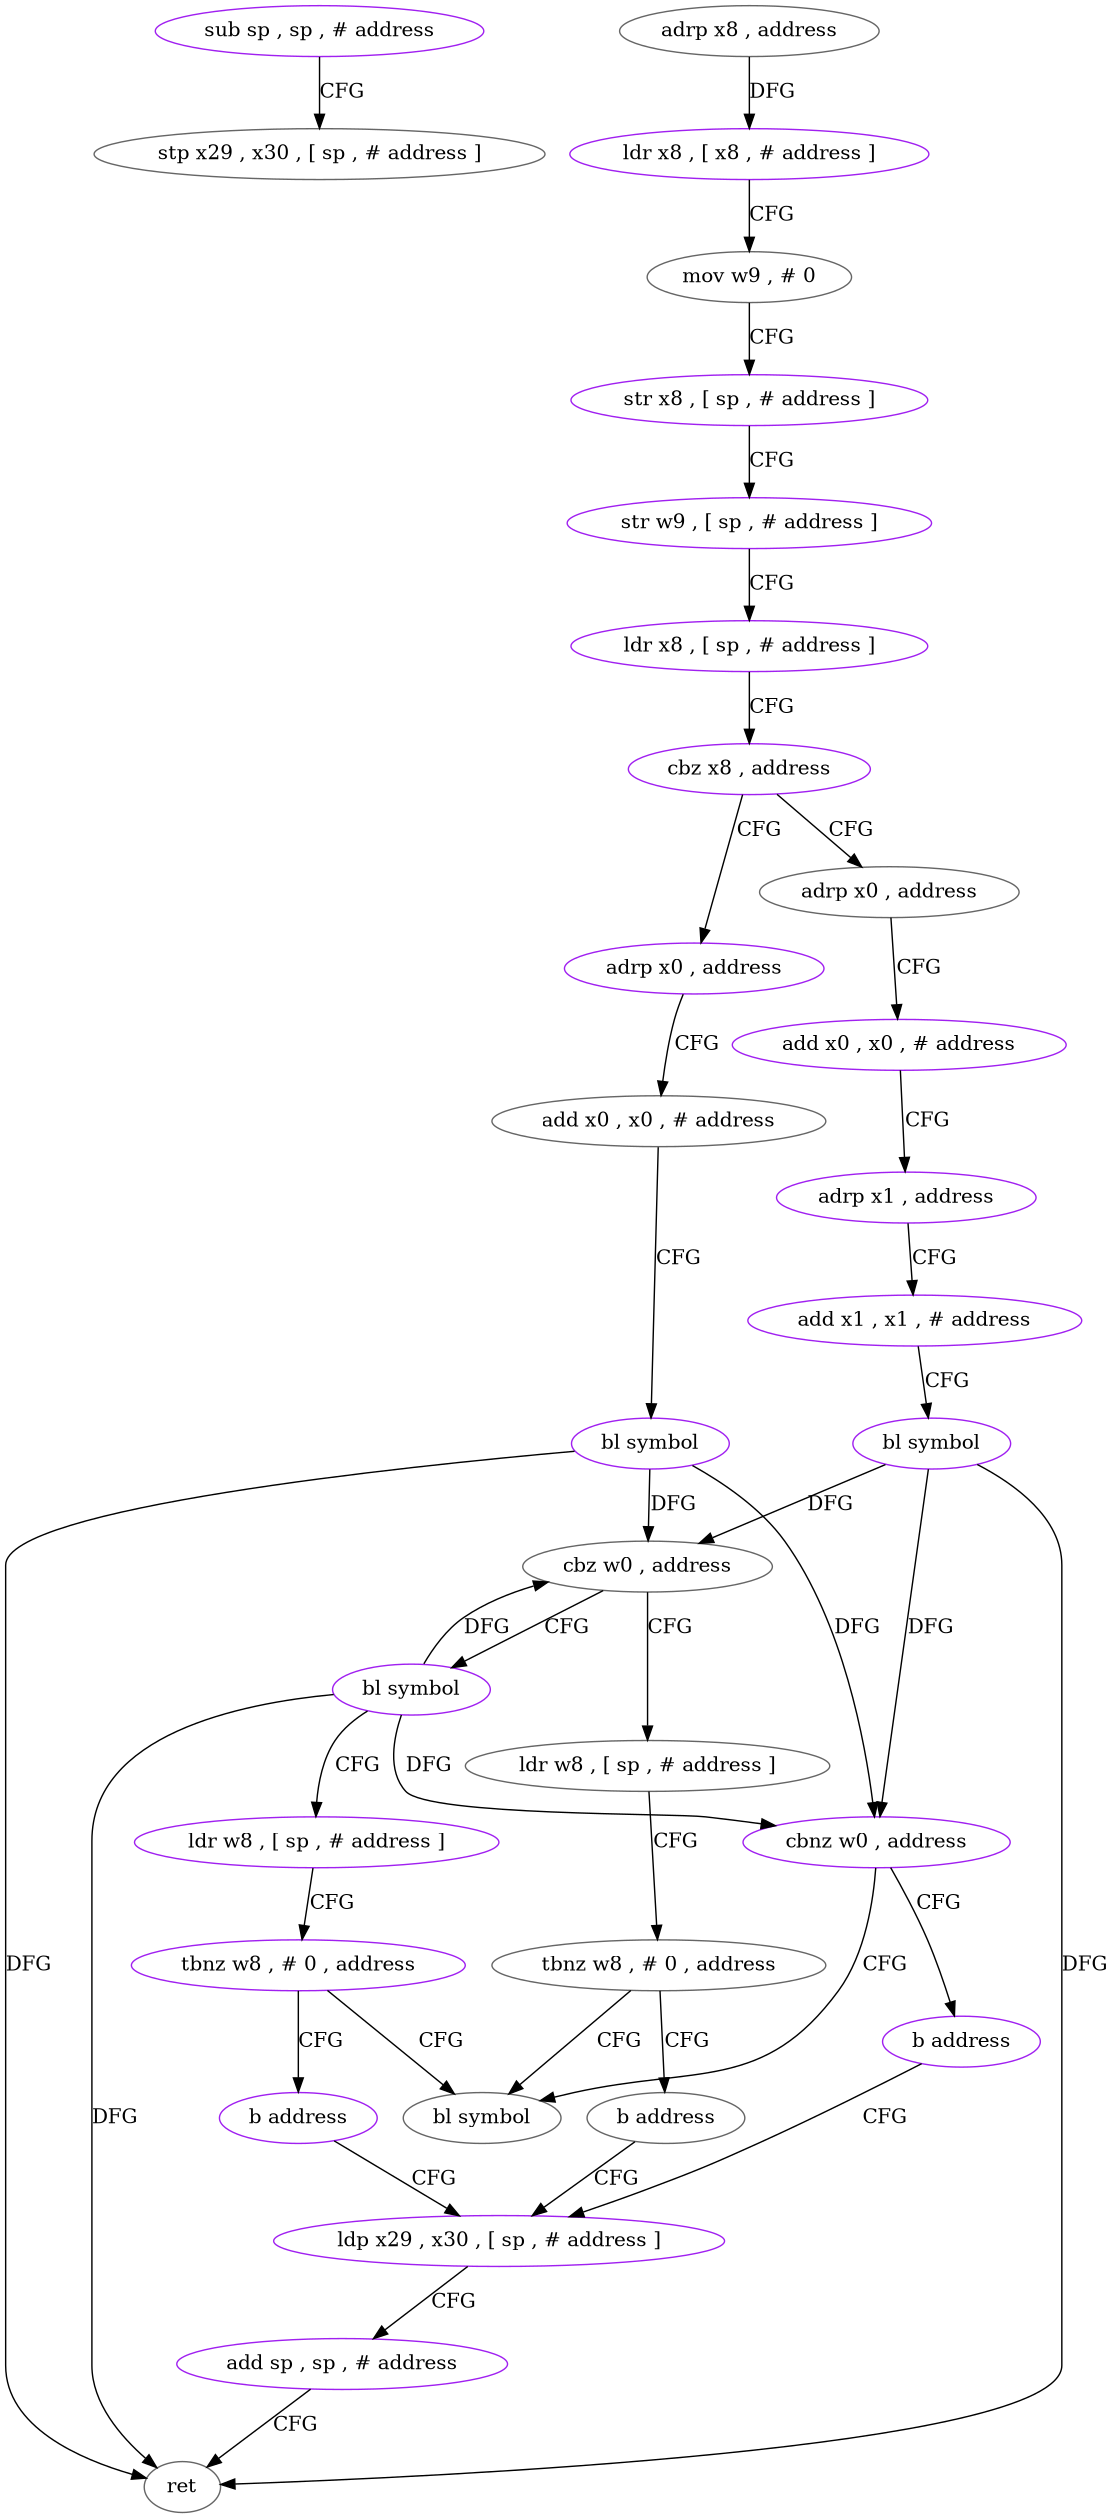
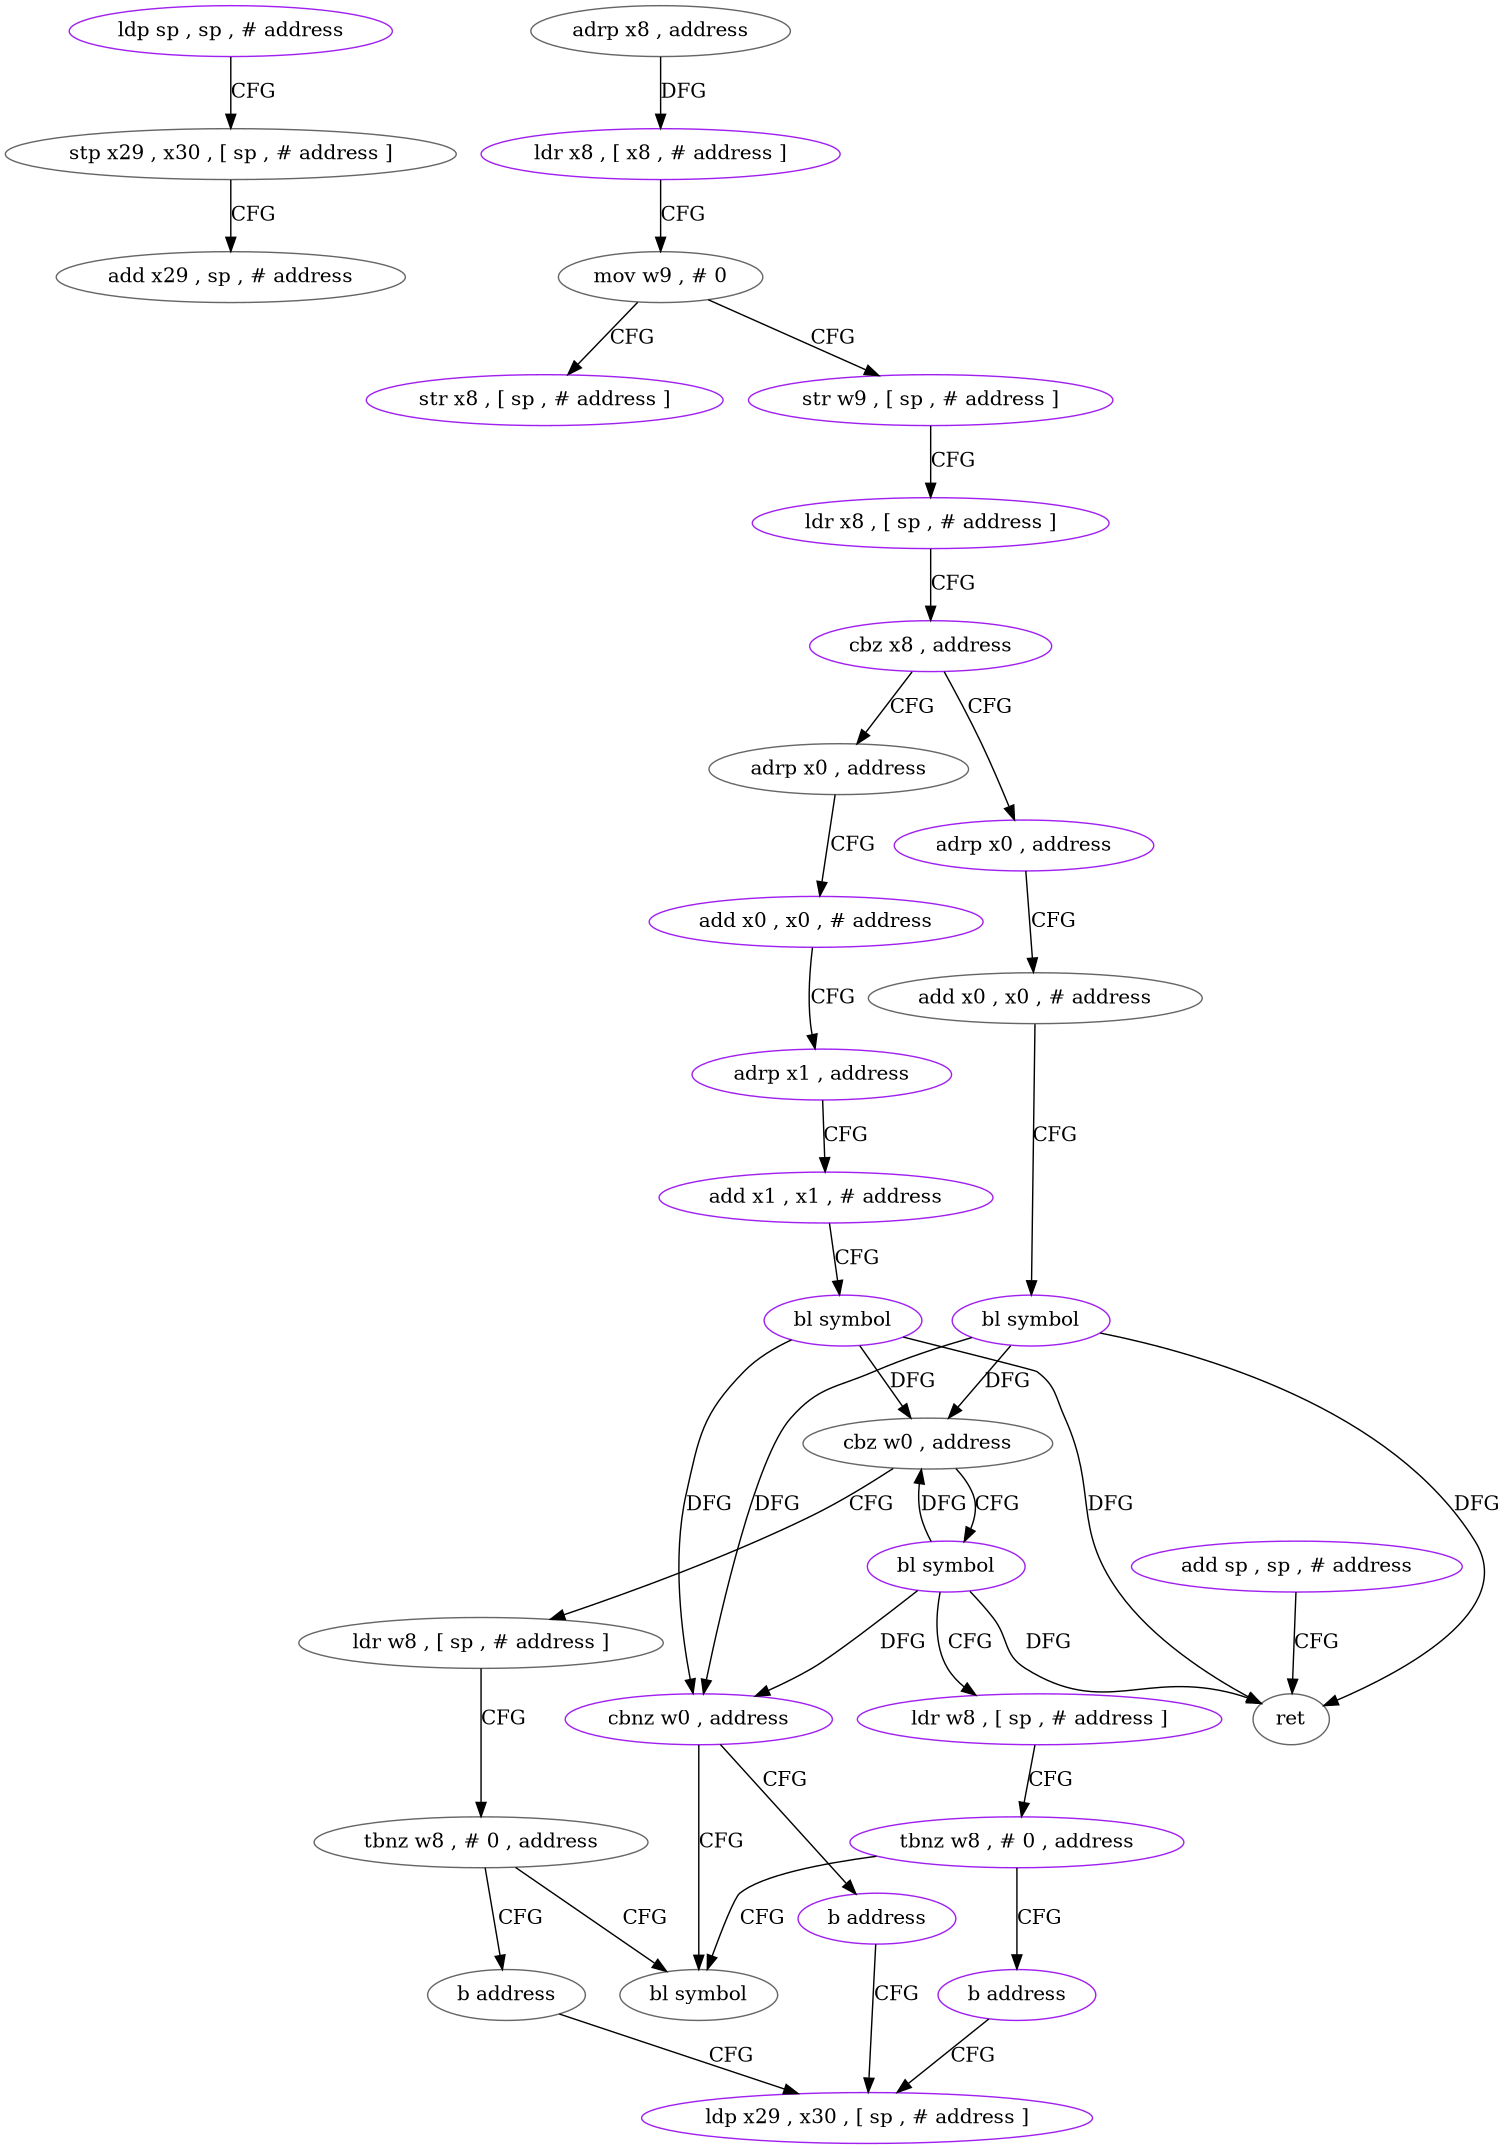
node "sub sp , sp , # address": label "sub sp , sp , # address" -> "ldp sp , sp , # address"
node "add x29 , sp , # address": added
edge "str x8 , [ sp , # address ]" -> "str w9 , [ sp , # address ]": now "mov w9 , # 0" -> "str w9 , [ sp , # address ]"
edge "ldp x29 , x30 , [ sp , # address ]" -> "add sp , sp , # address": removed, label "CFG"
